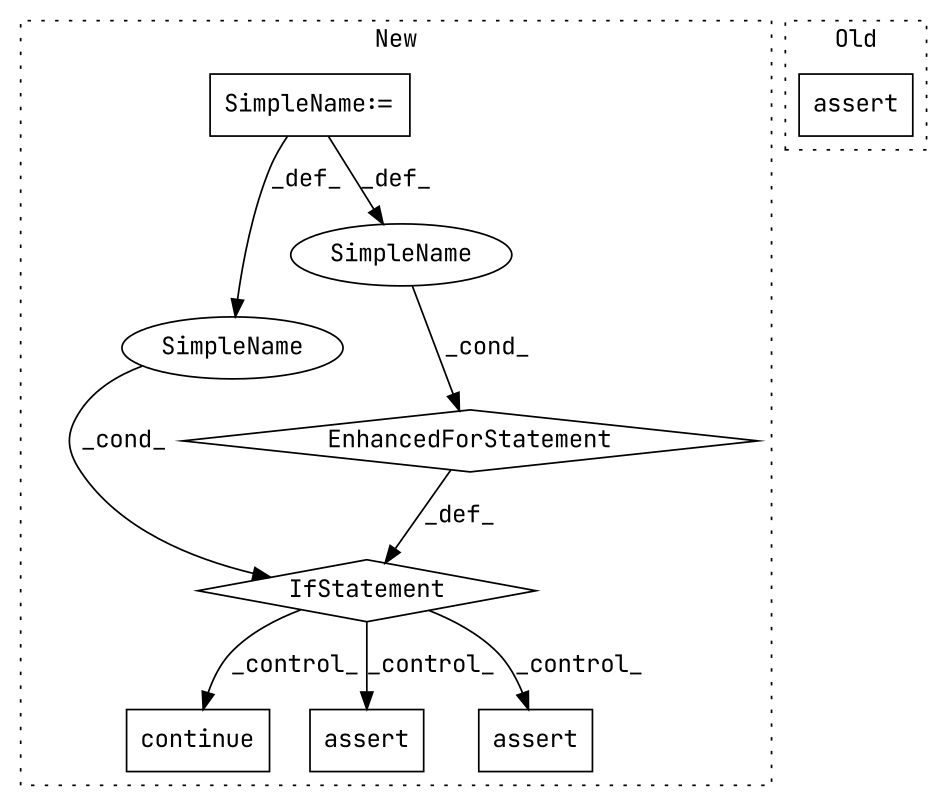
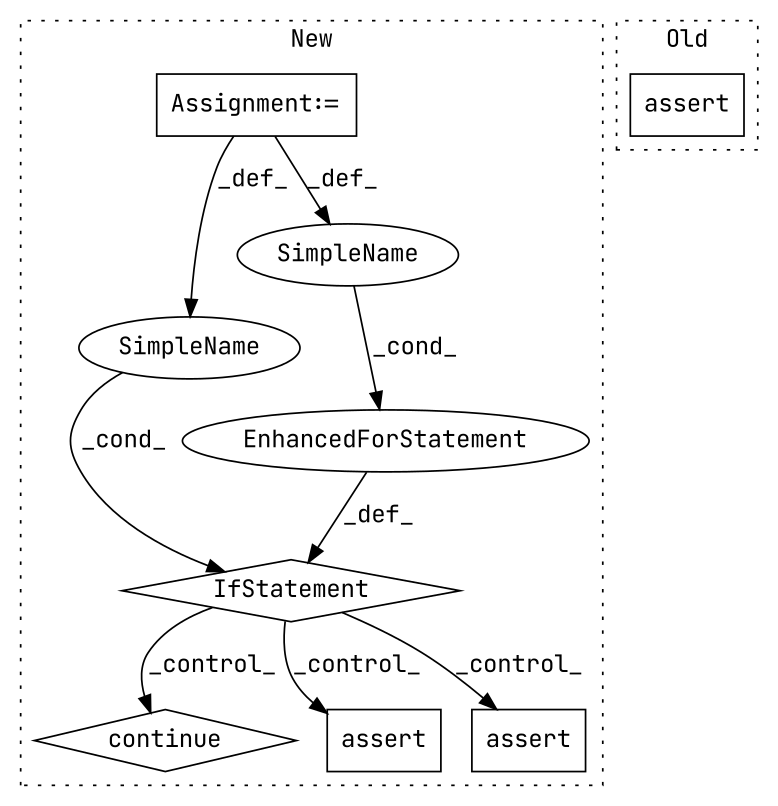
node "SimpleName:=": label "SimpleName:=" -> "Assignment:="
node "EnhancedForStatement": shape diamond -> ellipse
node "continue": shape box -> diamond
